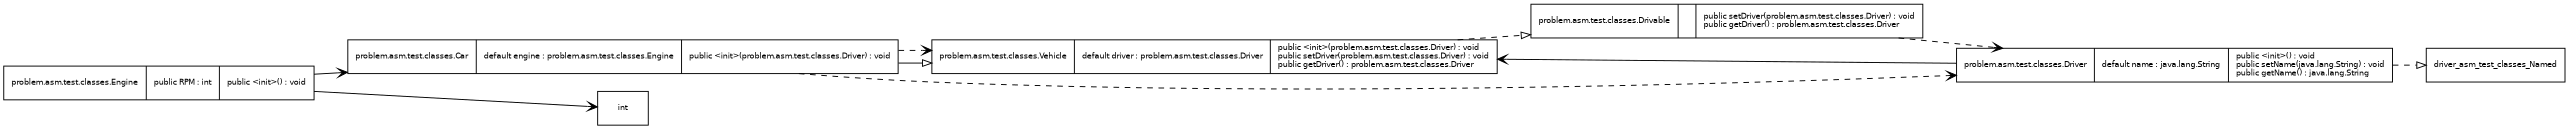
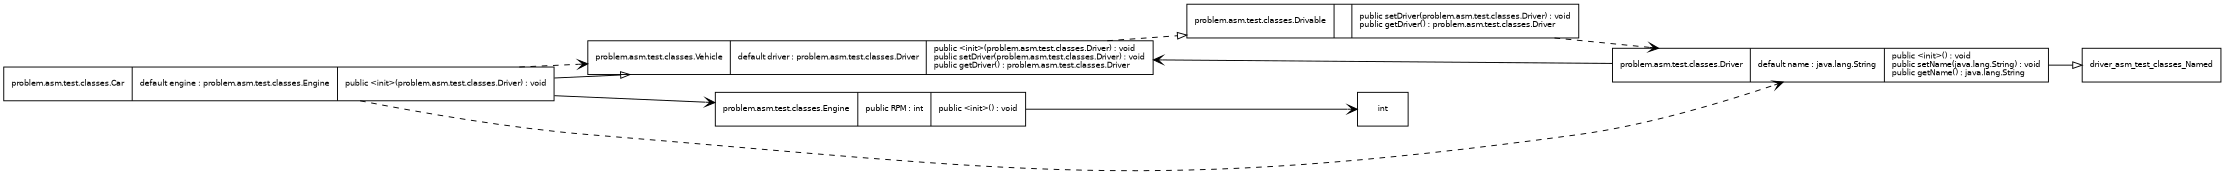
edge "problem.asm.test.classes.Driver" -> "driver_asm_test_classes_Named": style dashed -> solid
edge "problem.asm.test.classes.Engine" -> "problem.asm.test.classes.Car": reversed
